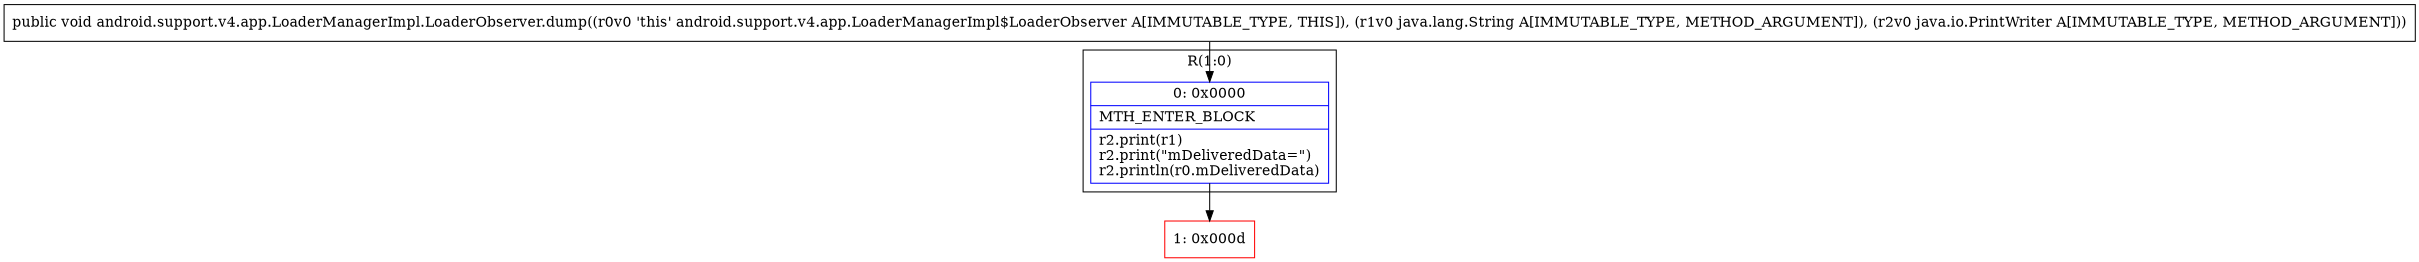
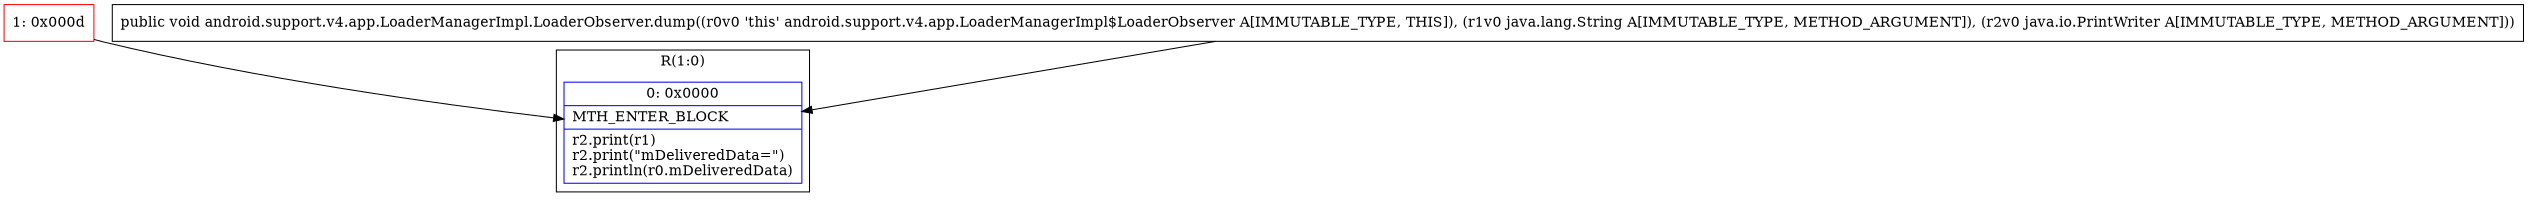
edge "0: 0x0000" -> "1: 0x000d": reversed
